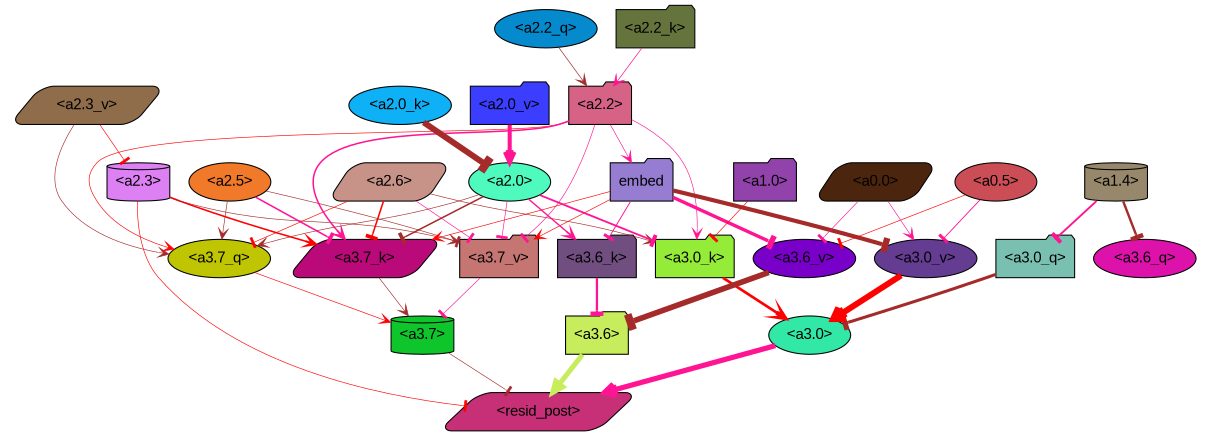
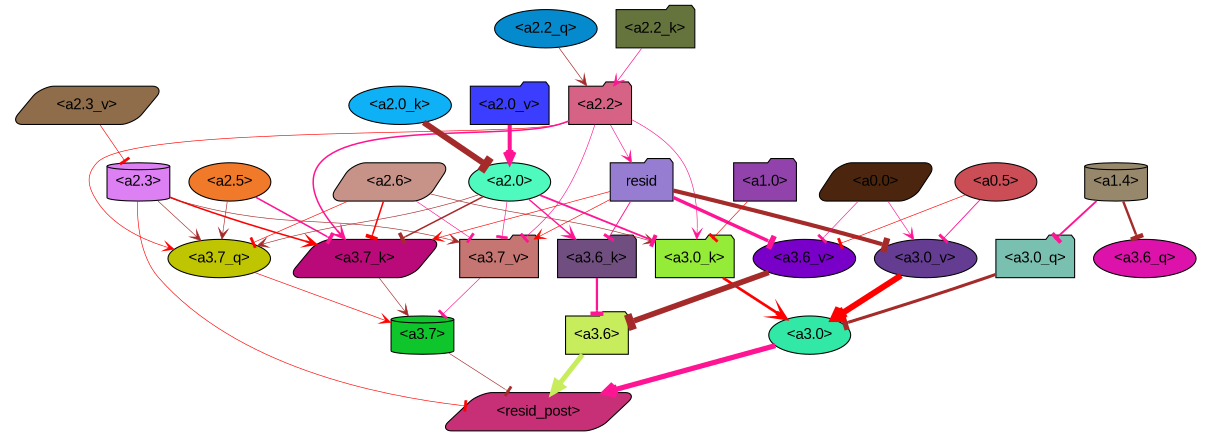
node "embed": label "embed" -> "resid"
edge "<a2.3_v>" -> "<a3.7_q>": now "<a2.3>" -> "<a3.7_q>"
edge "<a2.5>" -> "<a3.7_v>": removed
